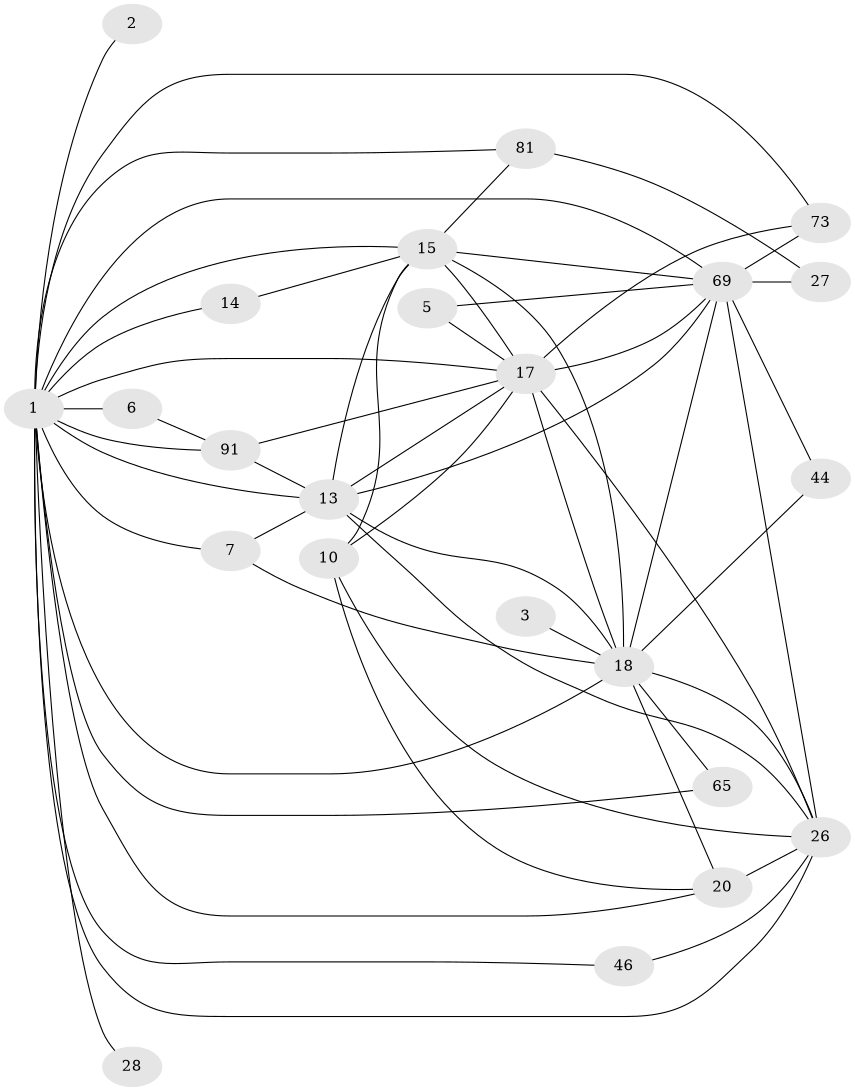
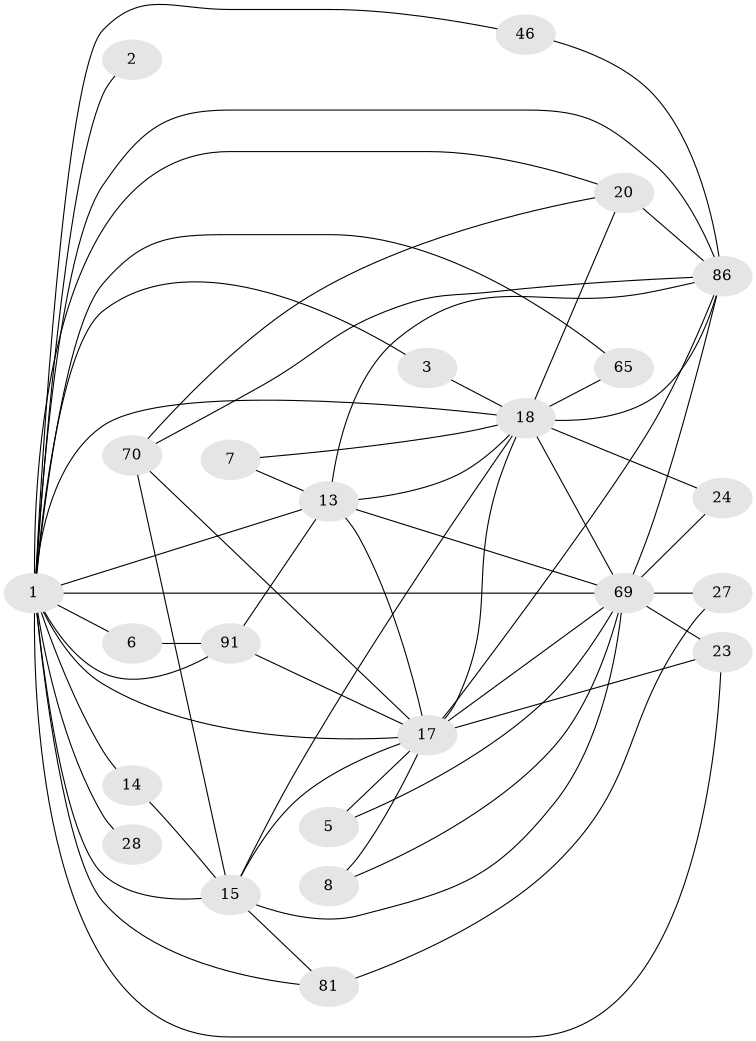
node "73": label "73" -> "23"
edge "15" -- "13": removed
node "44": label "44" -> "24"
edge "1" -- "7": now "1" -- "3"
node "10": label "10" -> "70"
node "26": label "26" -> "86"
node "8": added
